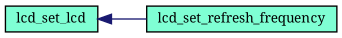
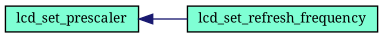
node "lcd_set_lcd": label "lcd_set_lcd" -> "lcd_set_prescaler"
